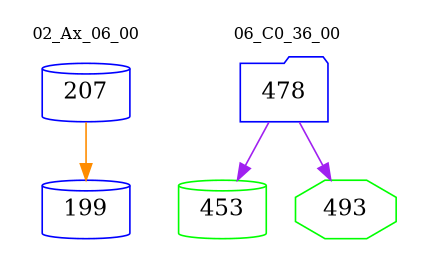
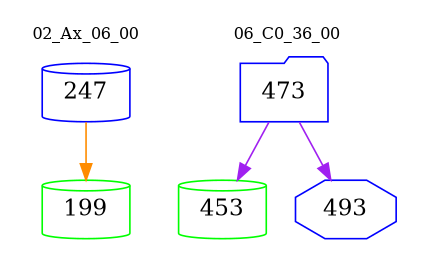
node "207": label "207" -> "247"
node "478": label "478" -> "473"
node "199": color blue -> green
node "493": color green -> blue
